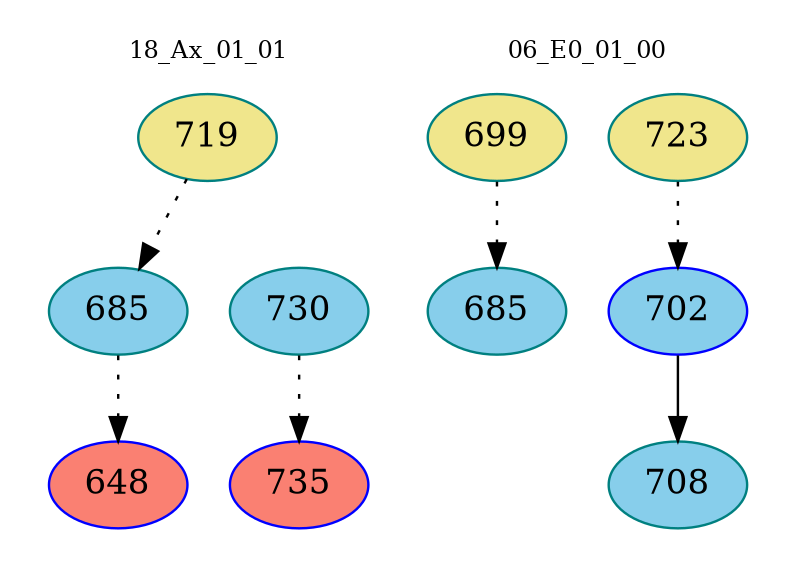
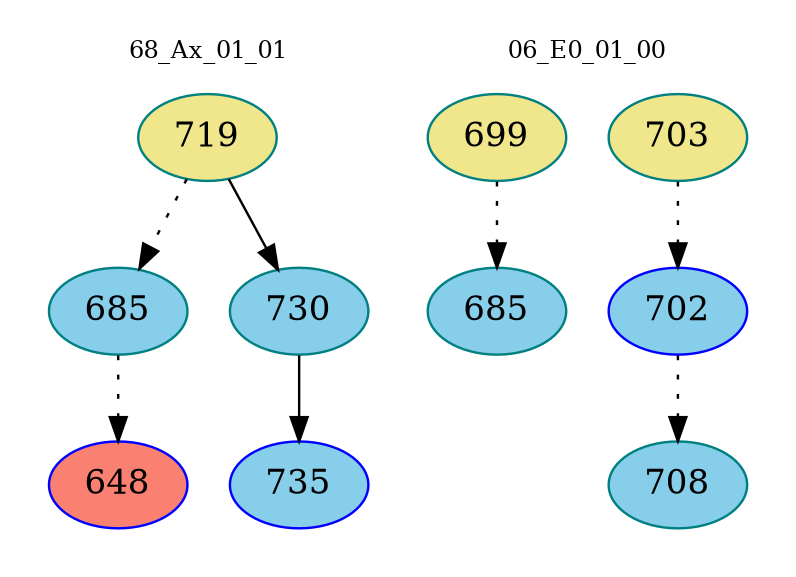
cluster "18_Ax_01_01": label "18_Ax_01_01" -> "68_Ax_01_01"
node "723": label "723" -> "703"
edge "719" -> "730": added
edge "730" -> "735": style dotted -> solid
edge "702" -> "708": style solid -> dotted
node "735": fillcolor salmon -> skyblue
